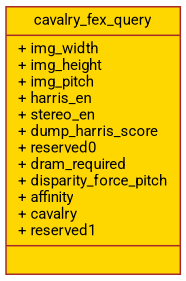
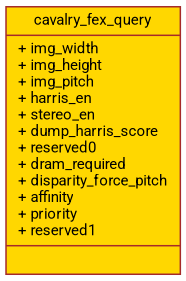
node "cavalry_fex_query": text "+ cavalry" -> "+ priority"
